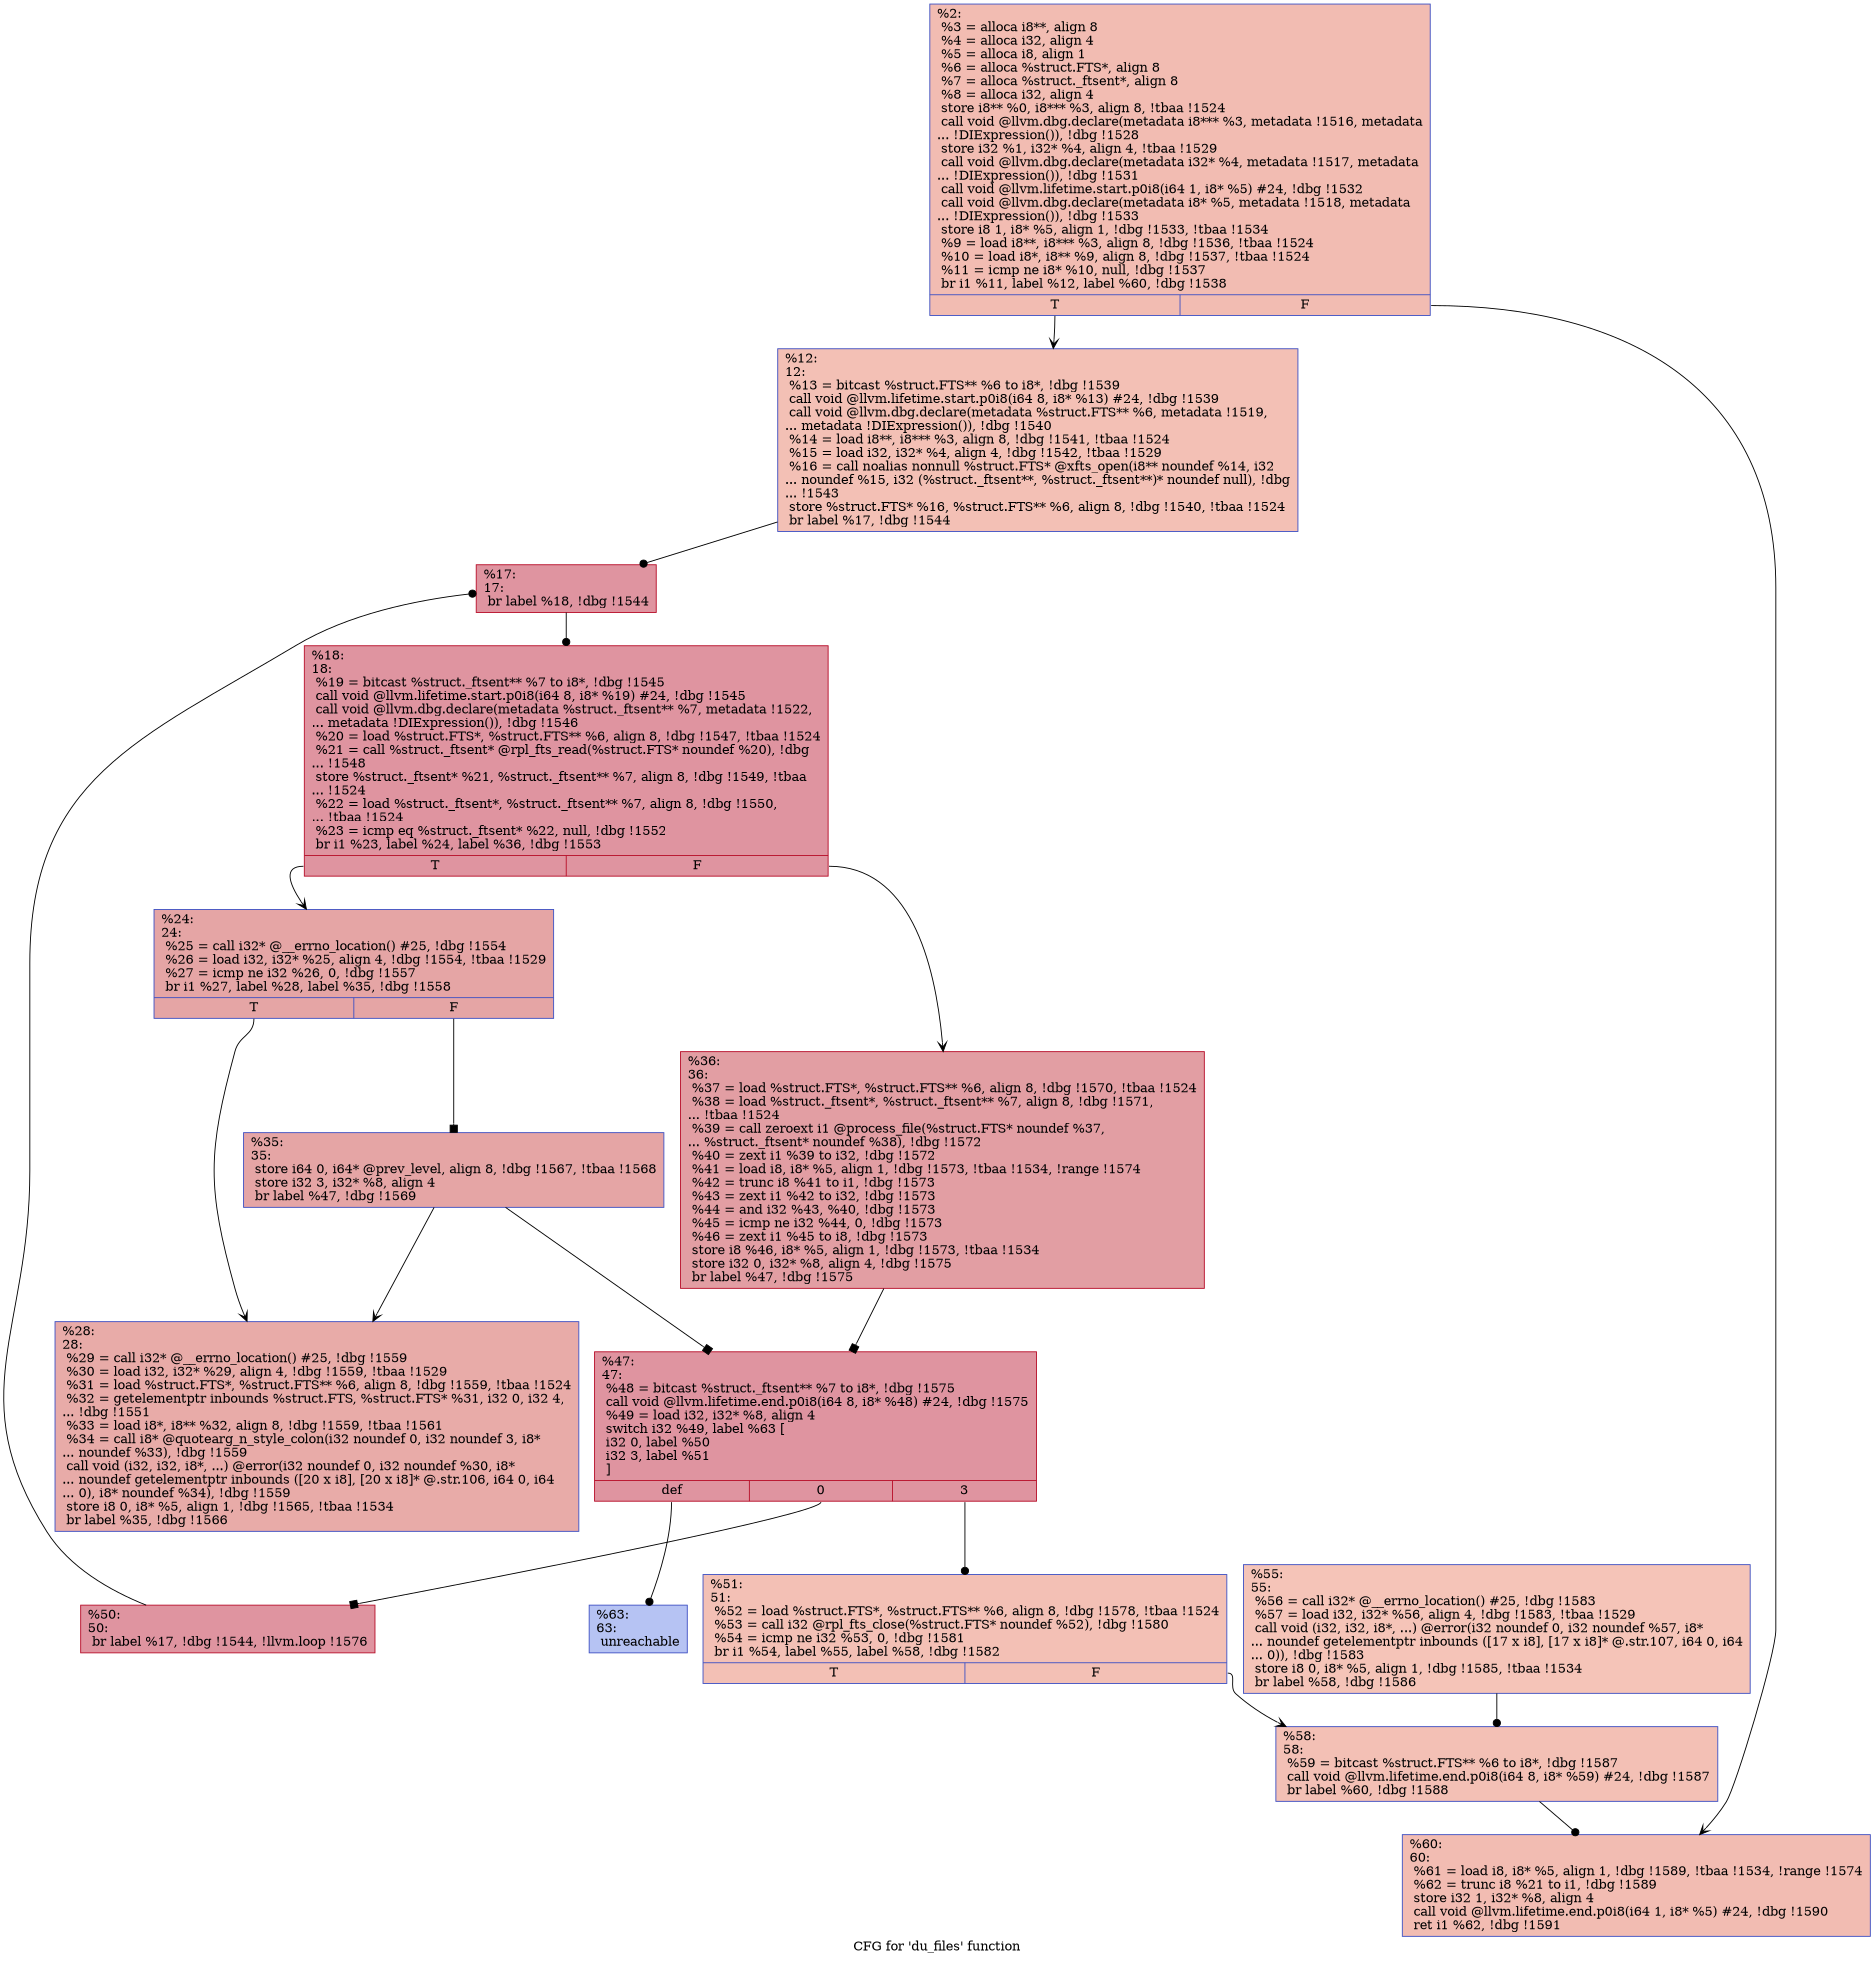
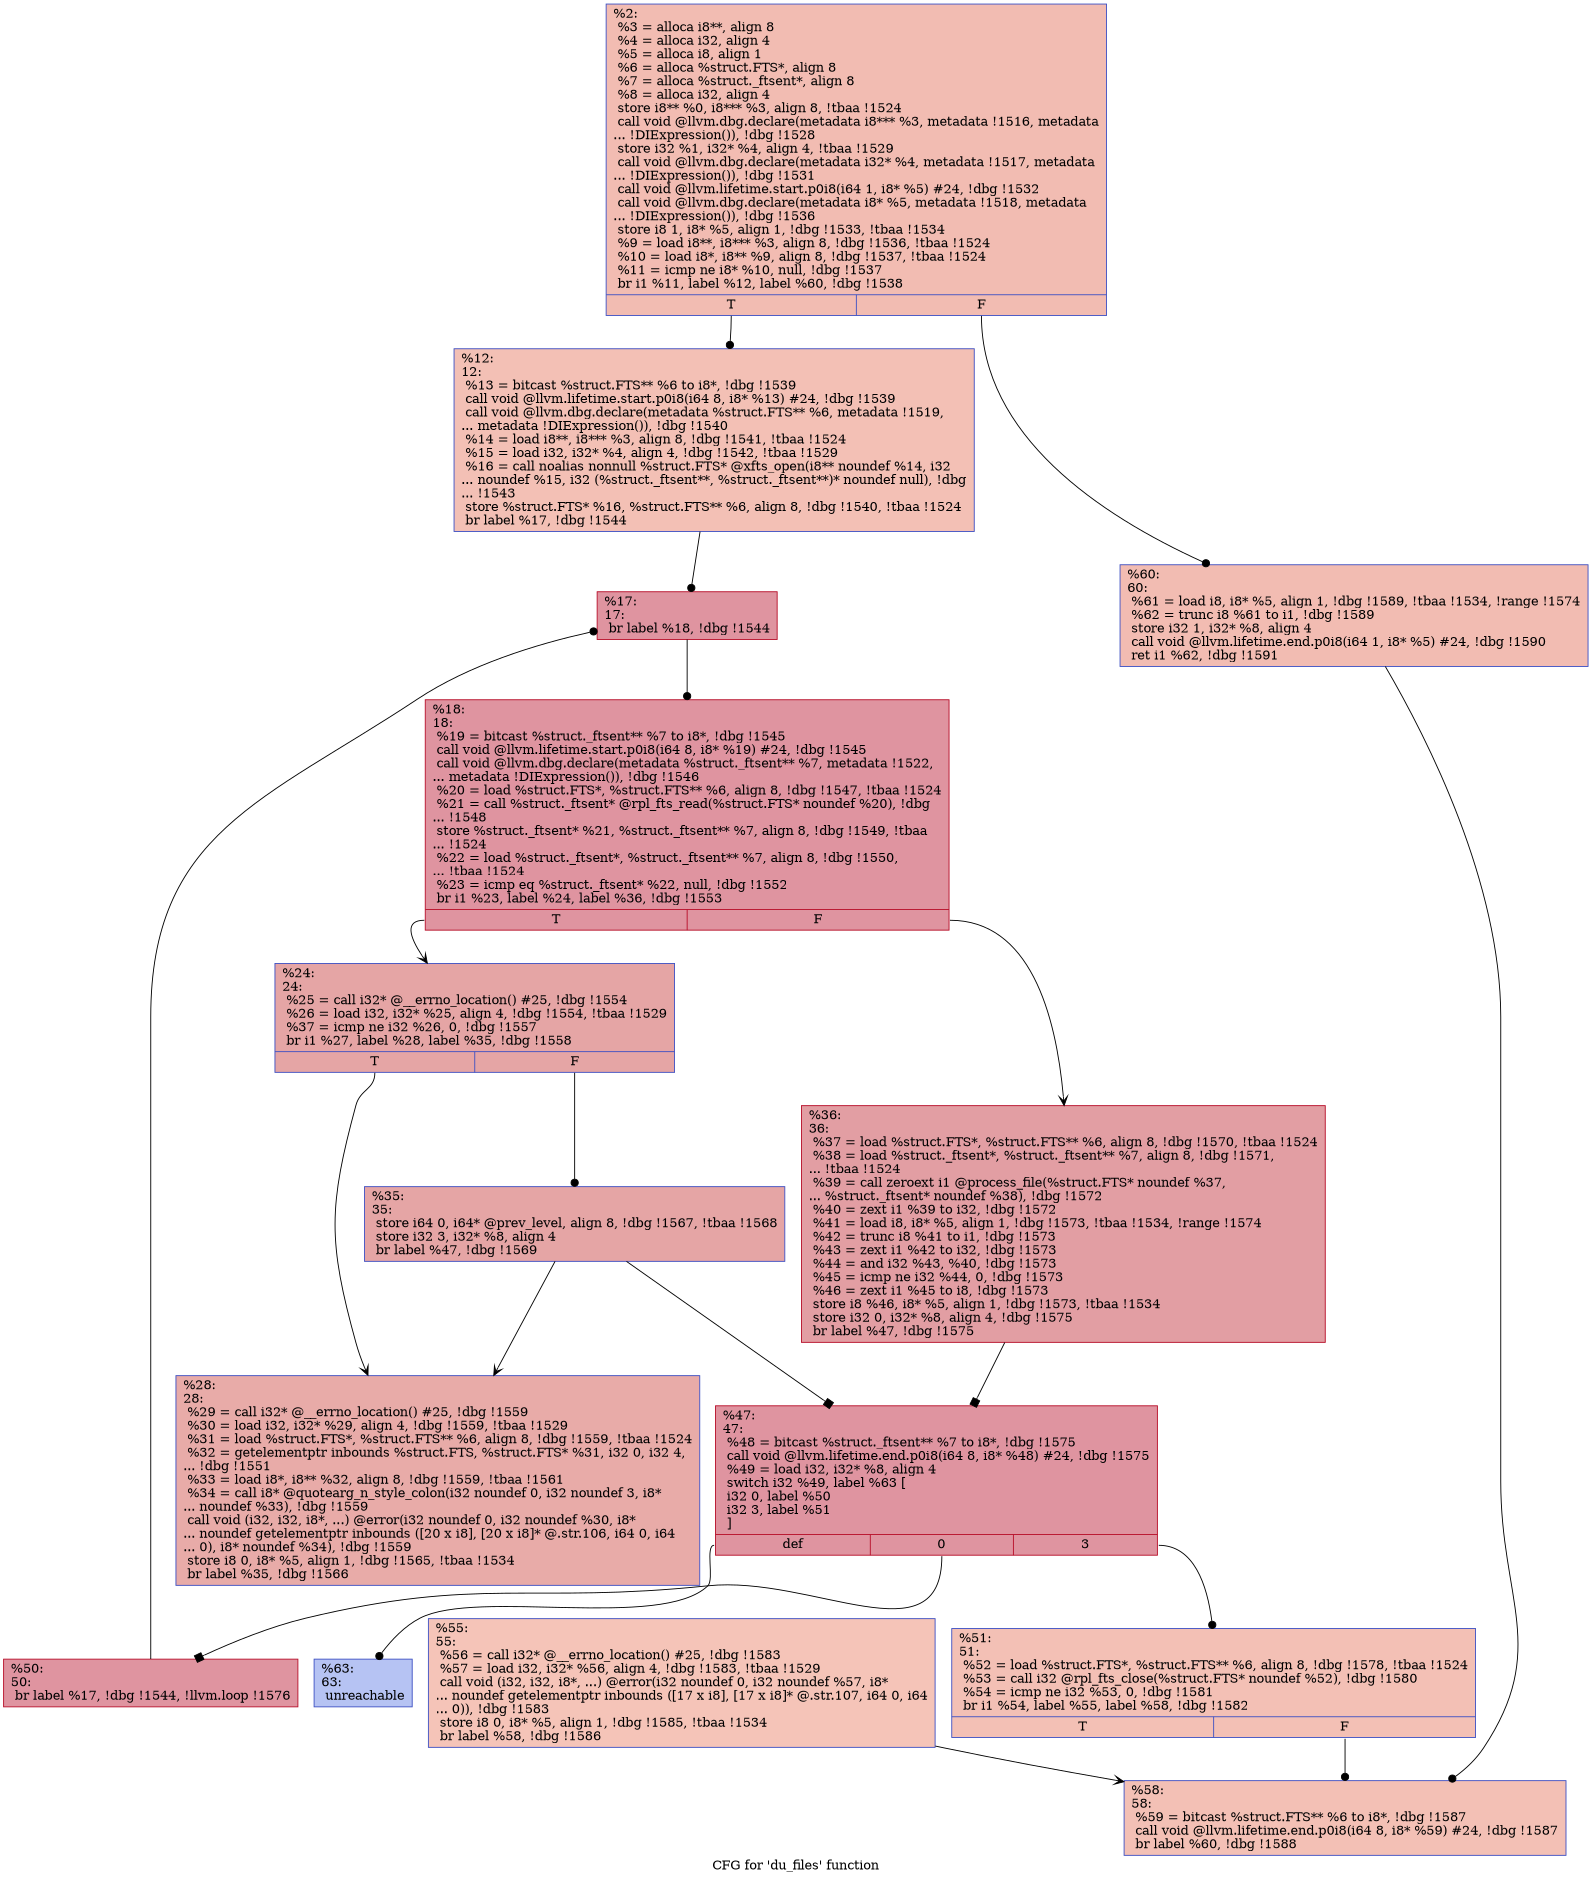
node "%2:": text "... !DIExpression()), !dbg !1533" -> "... !DIExpression()), !dbg !1536"
edge "%2:" -> "%12:": arrowhead vee -> dot
edge "%2:" -> "%60:": arrowhead vee -> dot
node "%24:": text "%27 = icmp ne i32 %26, 0, !dbg !1557" -> "%37 = icmp ne i32 %26, 0, !dbg !1557"
edge "%24:" -> "%35:": arrowhead box -> dot
edge "%51:" -> "%58:": arrowhead vee -> dot
edge "%55:" -> "%58:": arrowhead dot -> vee
edge "%58:" -> "%60:": reversed
node "%60:": text "%62 = trunc i8 %21 to i1, !dbg !1589" -> "%62 = trunc i8 %61 to i1, !dbg !1589"
